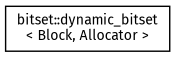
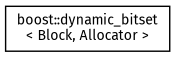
node "bitset::dynamic_bitset < Block, Allocator >": label "bitset::dynamic_bitset < Block, Allocator >" -> "boost::dynamic_bitset < Block, Allocator >"
